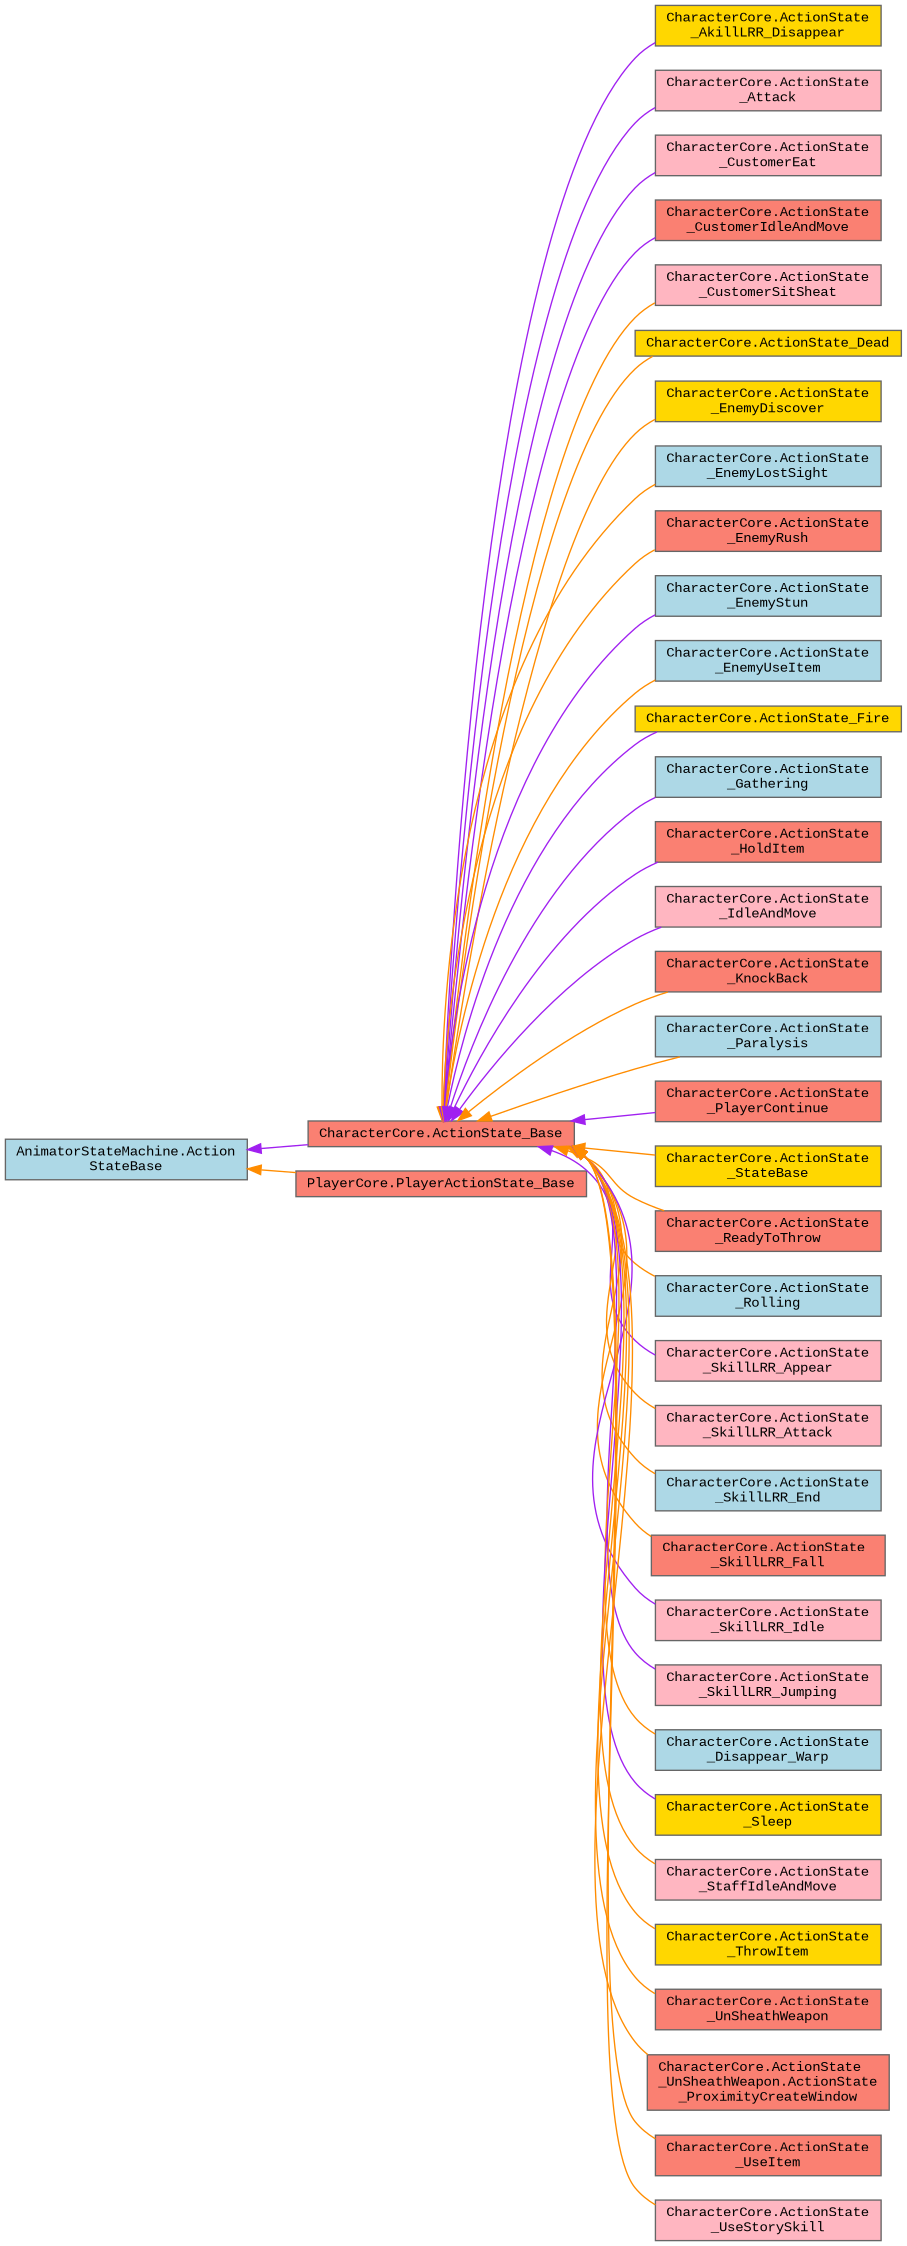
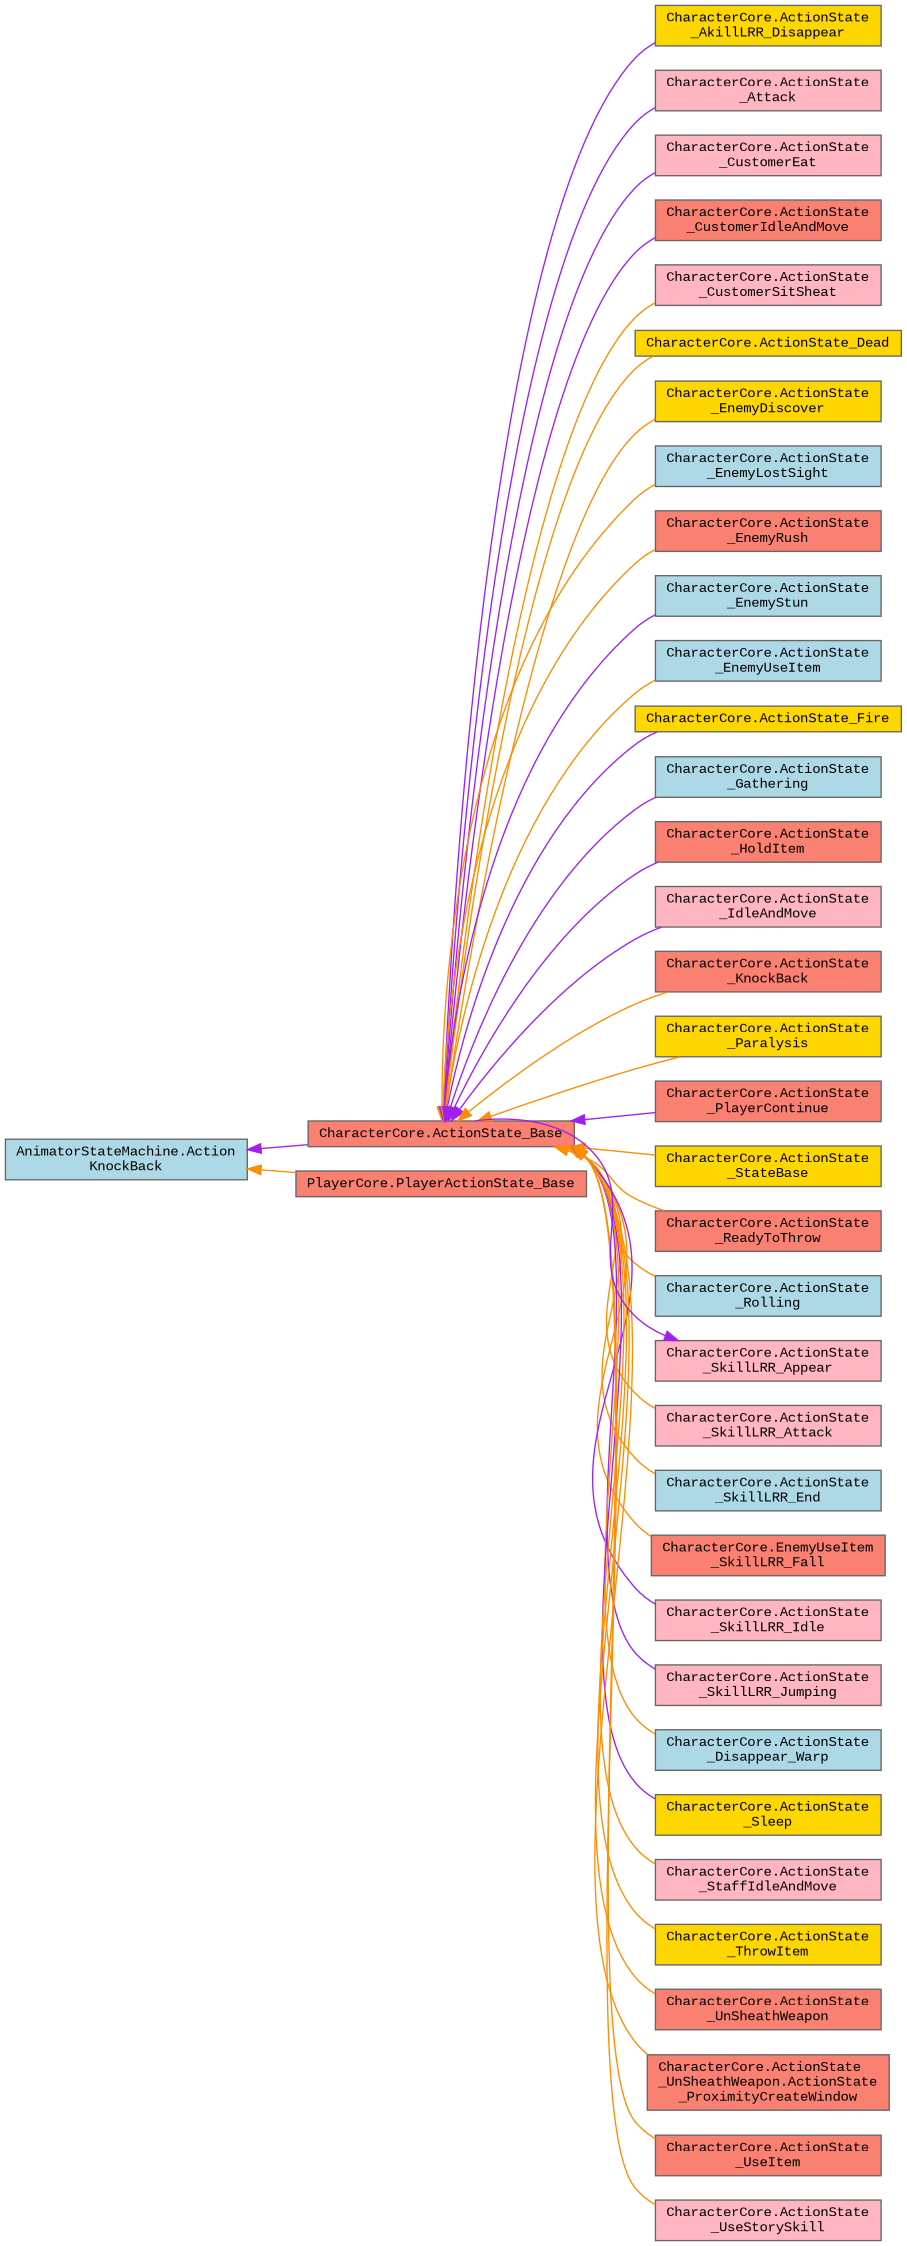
node "CharacterCore.ActionState _Paralysis": fillcolor lightblue -> gold
node "AnimatorStateMachine.Action StateBase": label "AnimatorStateMachine.Action StateBase" -> "AnimatorStateMachine.Action KnockBack"
edge "CharacterCore.ActionState _SkillLRR_Appear" -> "CharacterCore.ActionState_Base": reversed
node "CharacterCore.ActionState _SkillLRR_Fall": label "CharacterCore.ActionState _SkillLRR_Fall" -> "CharacterCore.EnemyUseItem _SkillLRR_Fall"
